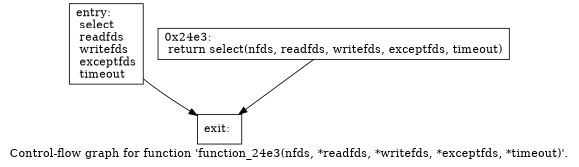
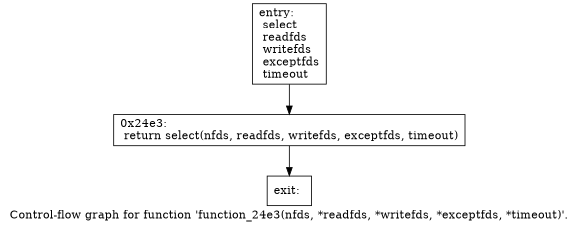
edge "entry:" -> "exit:": now "entry:" -> "0x24e3:"
